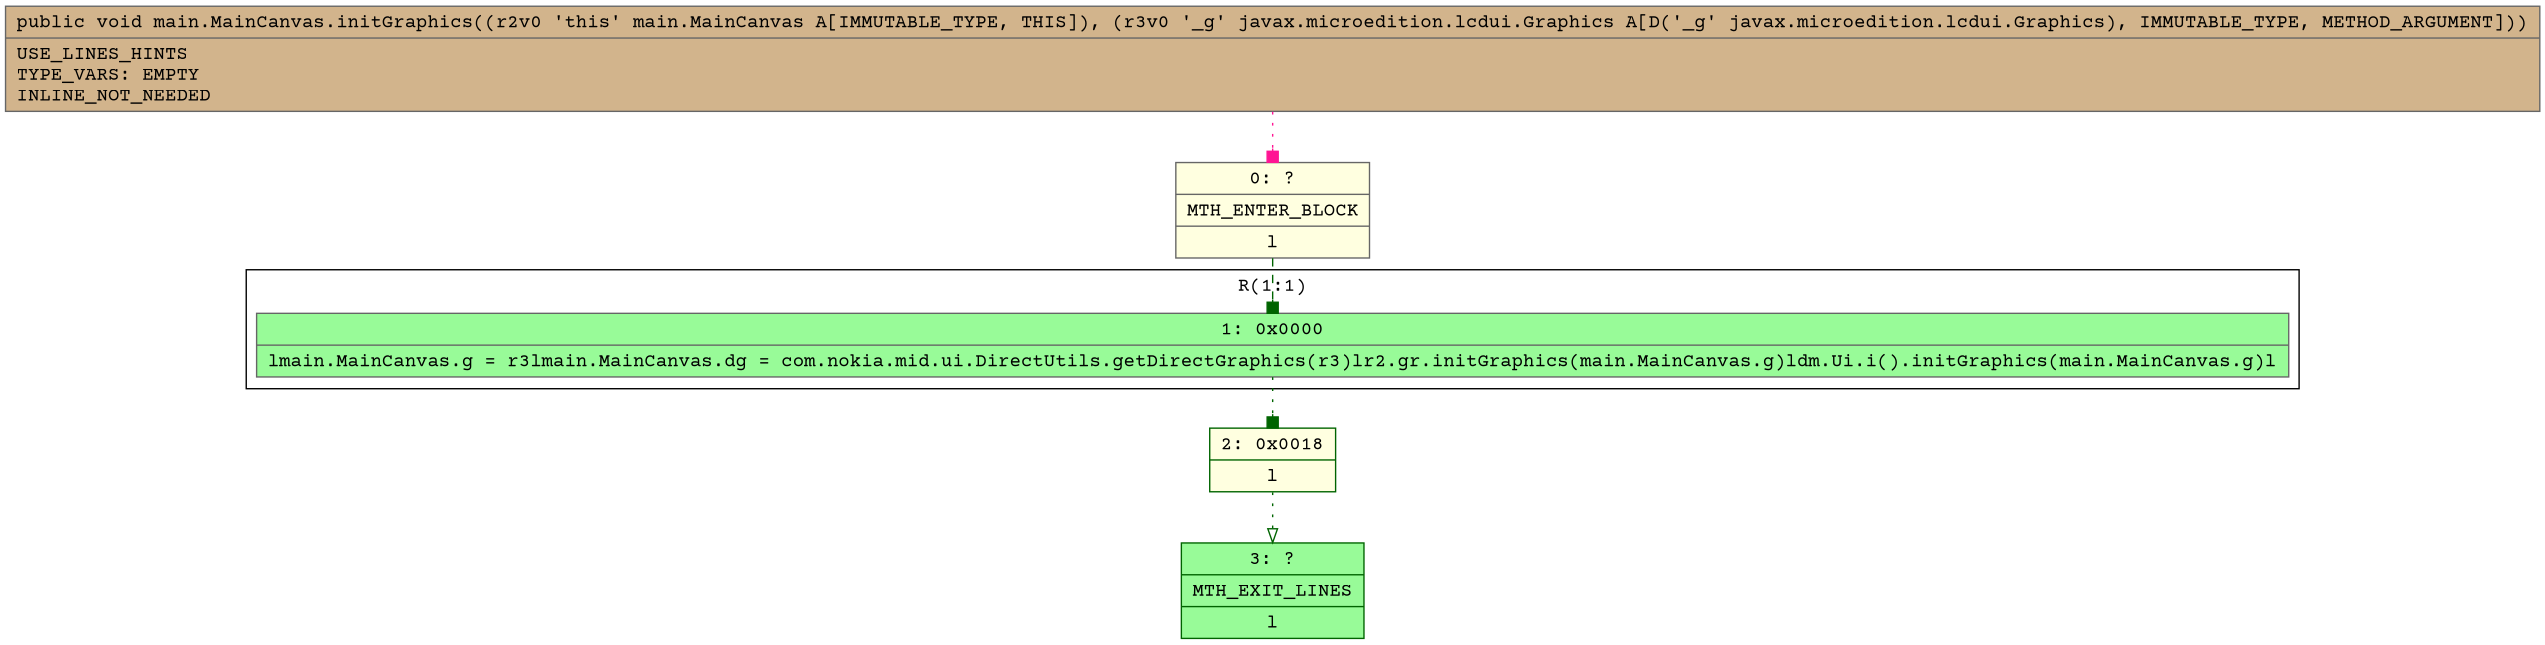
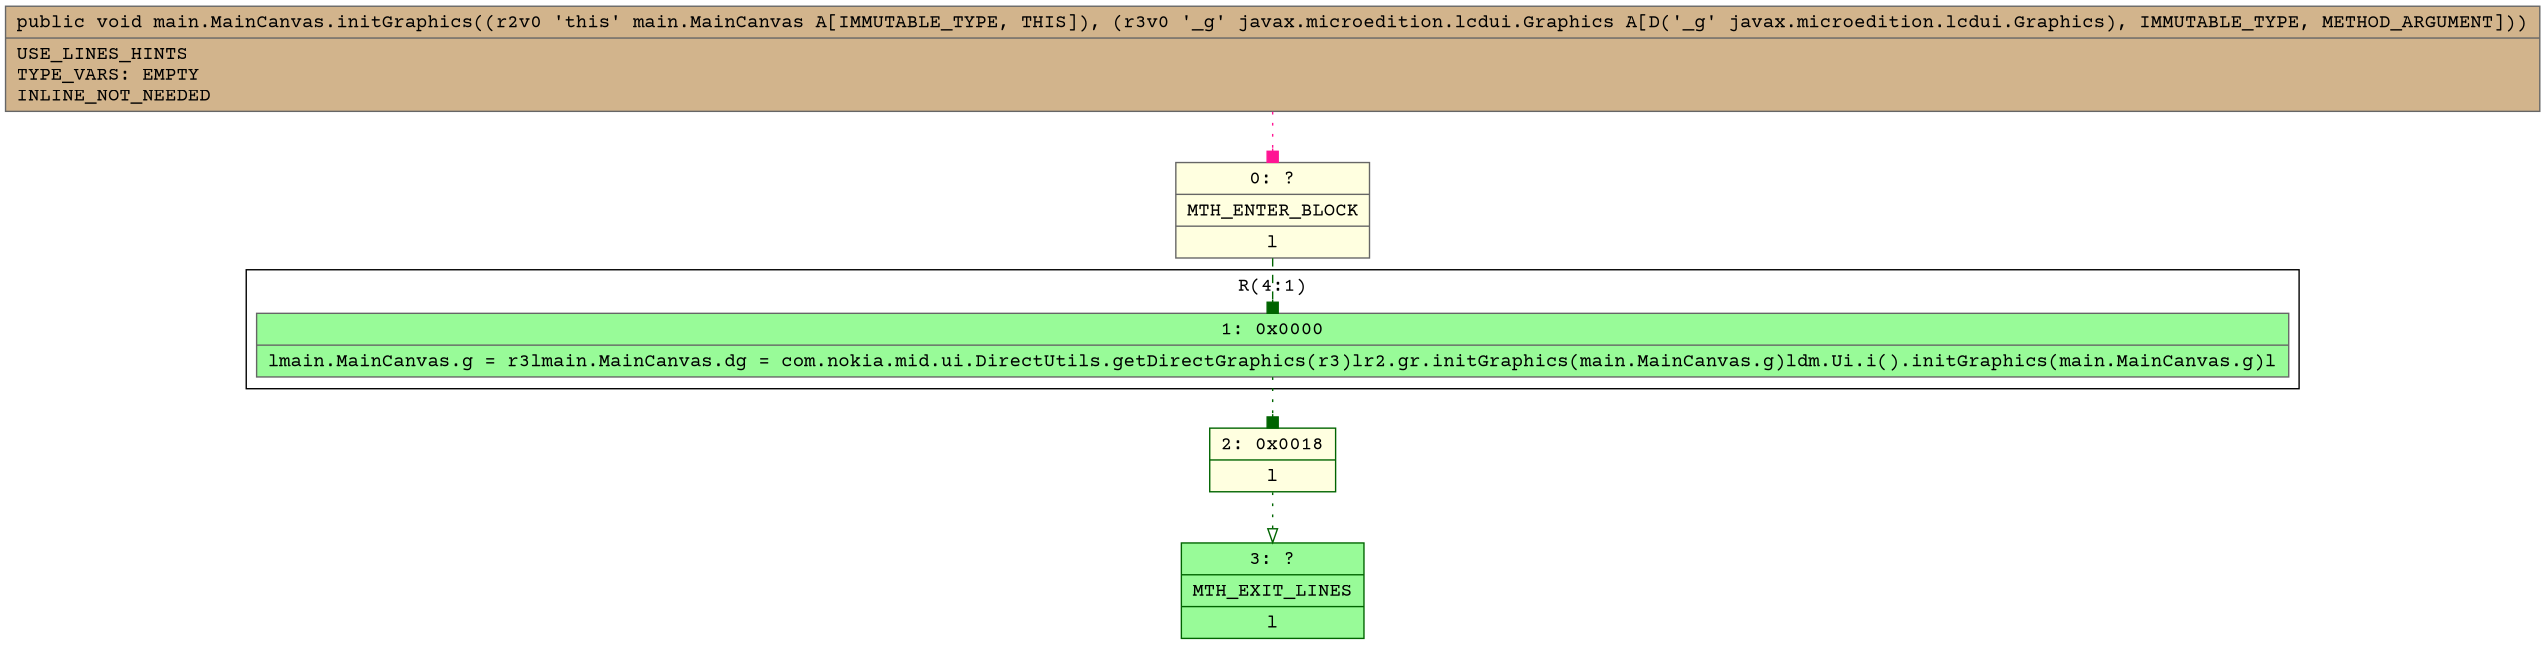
cluster "R(1:1)": label "R(1:1)" -> "R(4:1)"
